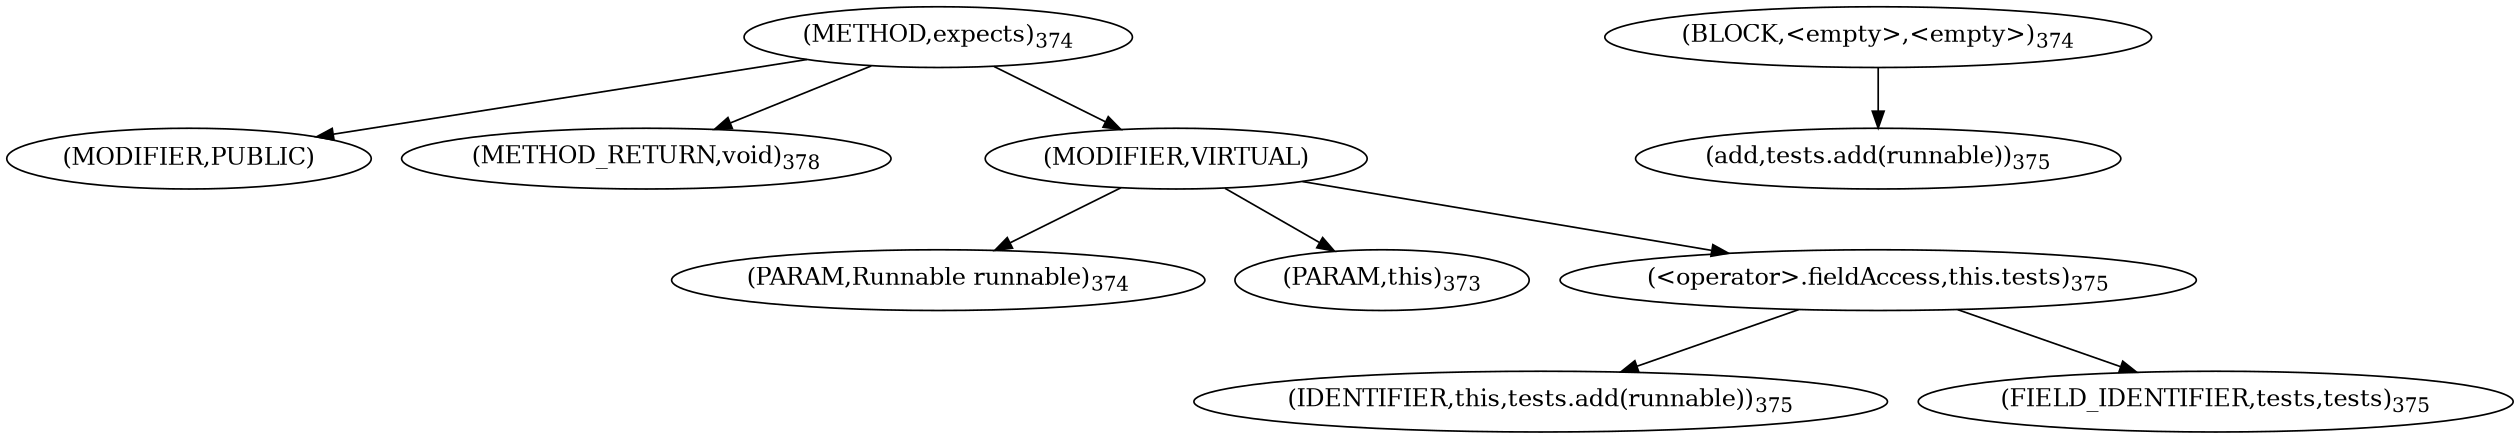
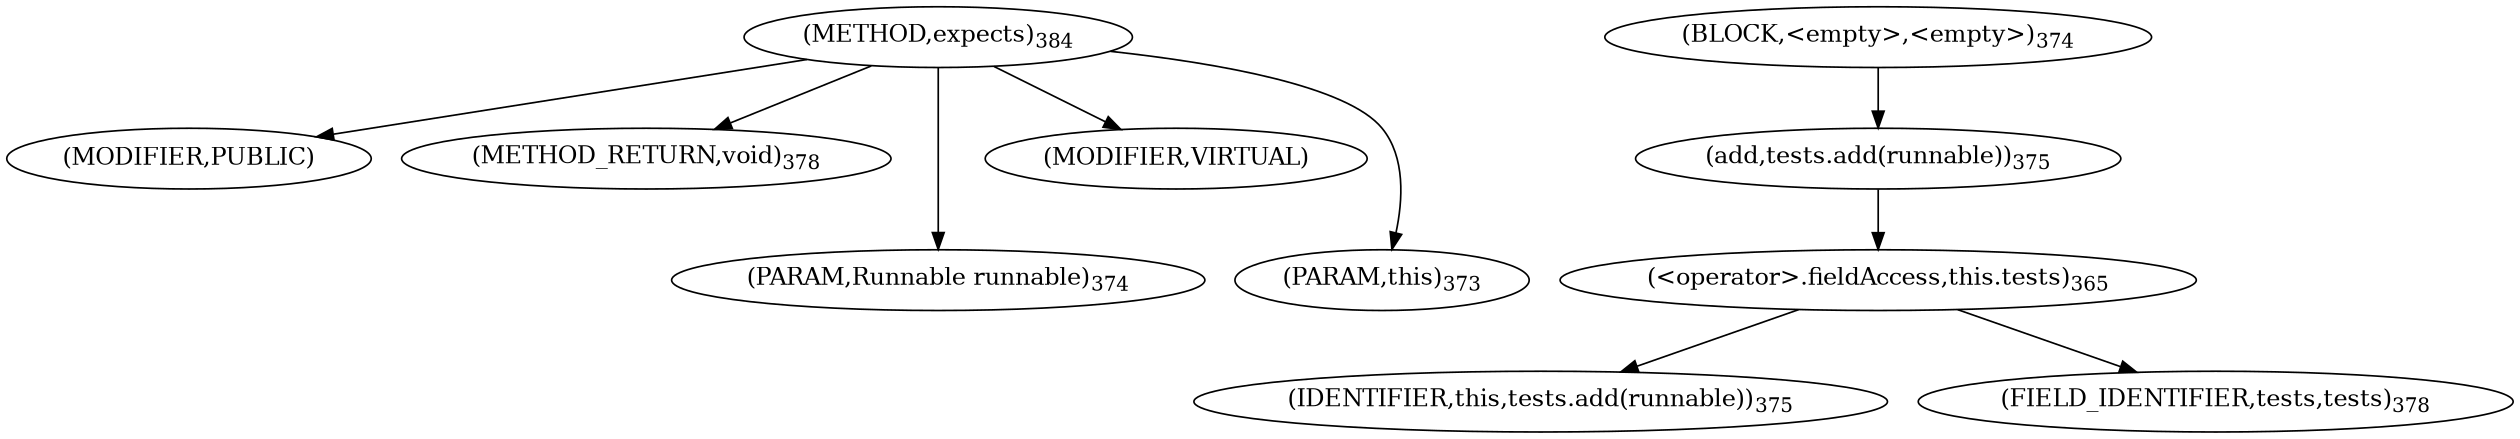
node "(METHOD,expects)": text "374" -> "384"
edge "(MODIFIER,VIRTUAL)" -> "(PARAM,Runnable runnable)": now "(METHOD,expects)" -> "(PARAM,Runnable runnable)"
edge "(MODIFIER,VIRTUAL)" -> "(PARAM,this)": now "(METHOD,expects)" -> "(PARAM,this)"
edge "(MODIFIER,VIRTUAL)" -> "(<operator>.fieldAccess,this.tests)": now "(add,tests.add(runnable))" -> "(<operator>.fieldAccess,this.tests)"
node "(<operator>.fieldAccess,this.tests)": text "375" -> "365"
node "(FIELD_IDENTIFIER,tests,tests)": text "375" -> "378"
